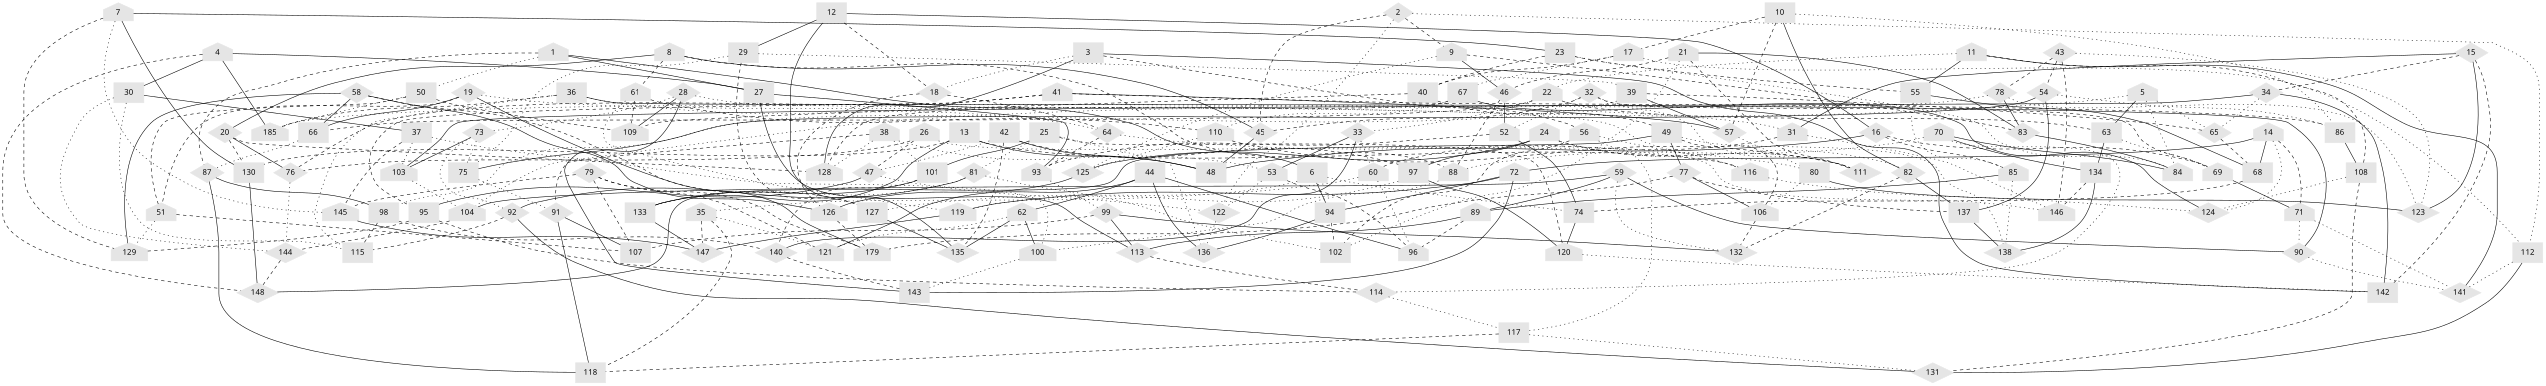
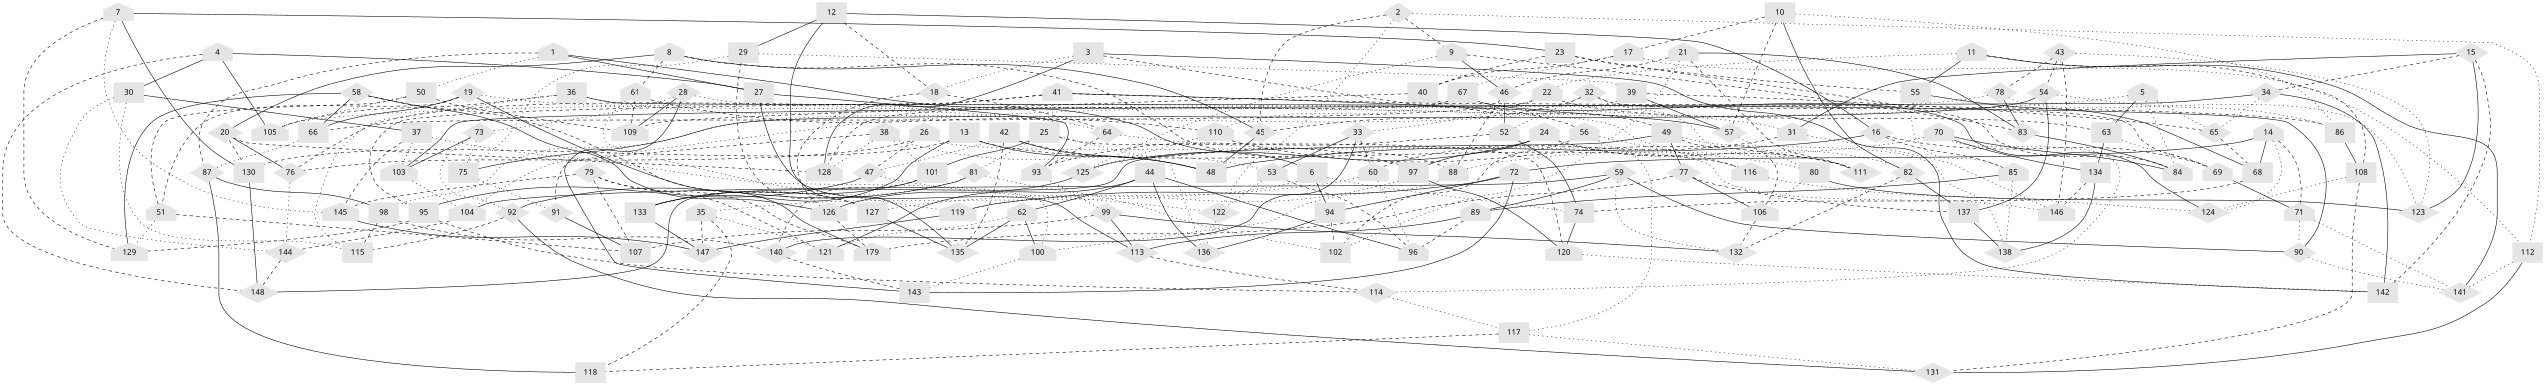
edge "23" -- "84": style dotted -> dashed
node "185": label "185" -> "105"
edge "33" -- "60": style dotted -> dashed
edge "91" -- "118": removed
